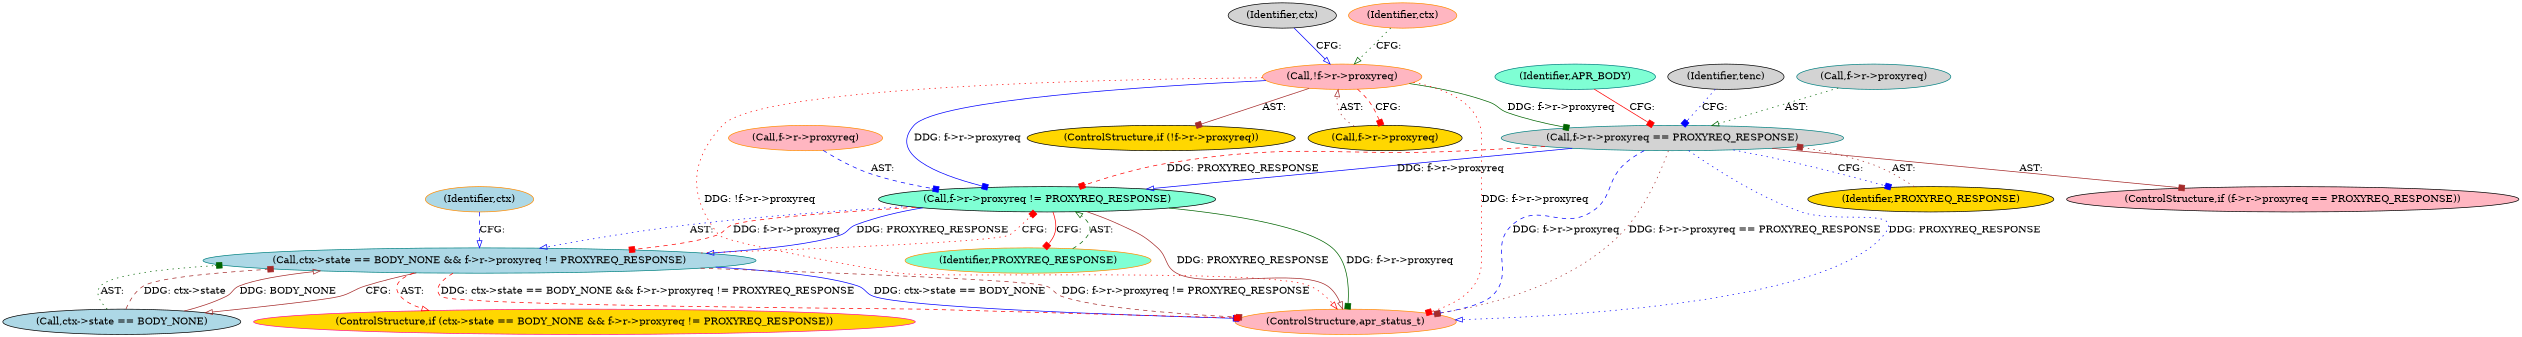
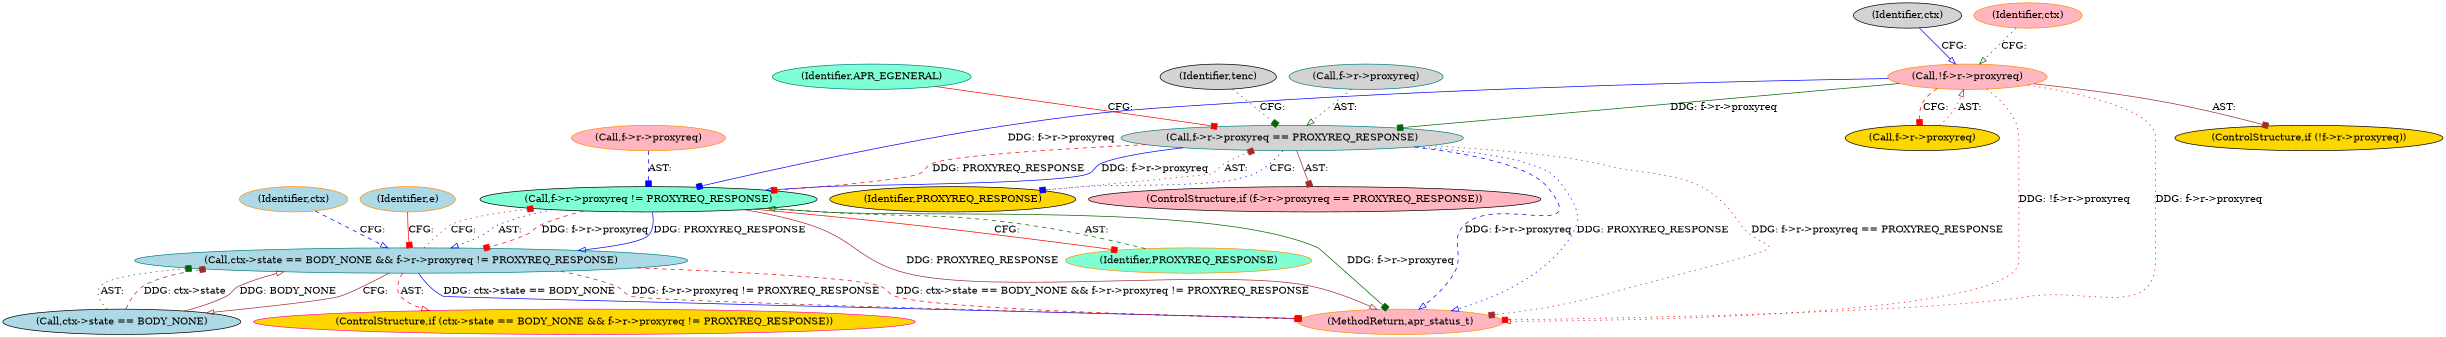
node "(Identifier,APR_BODY)": label "(Identifier,APR_BODY)" -> "(Identifier,APR_EGENERAL)"
edge "(Identifier,tenc)" -> "(Call,f->r->proxyreq == PROXYREQ_RESPONSE)": color blue -> darkgreen
node "(Identifier,e)": added
node "(ControlStructure,apr_status_t)": label "(ControlStructure,apr_status_t)" -> "(MethodReturn,apr_status_t)"
